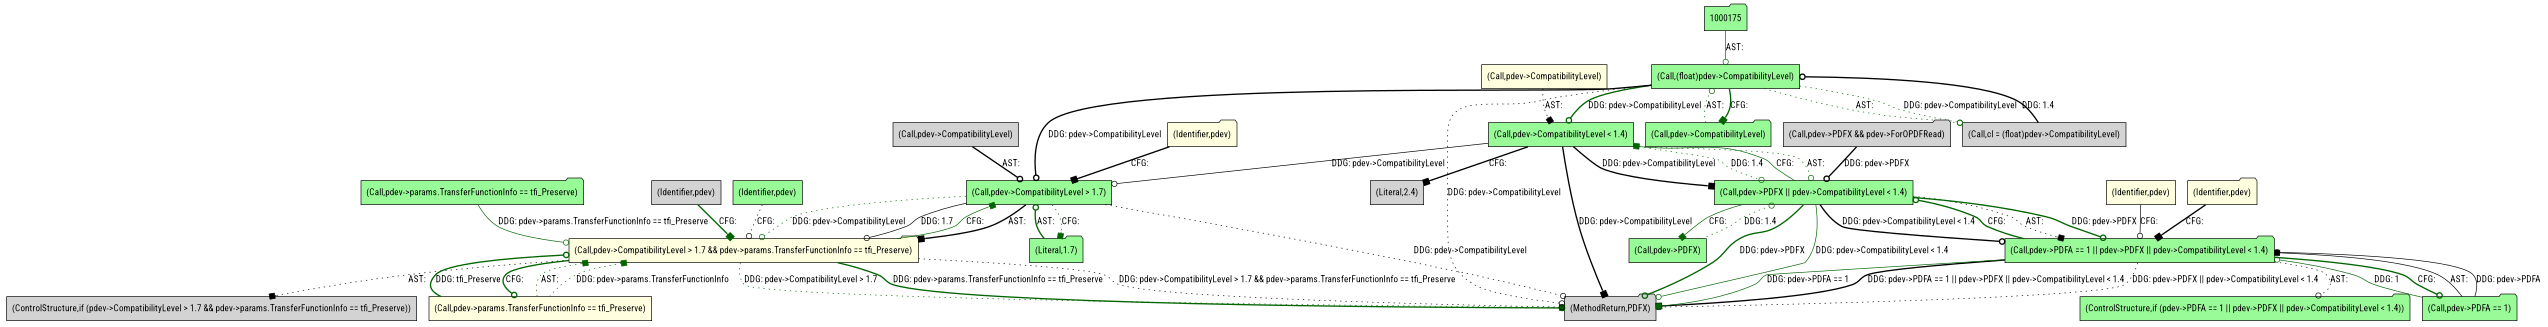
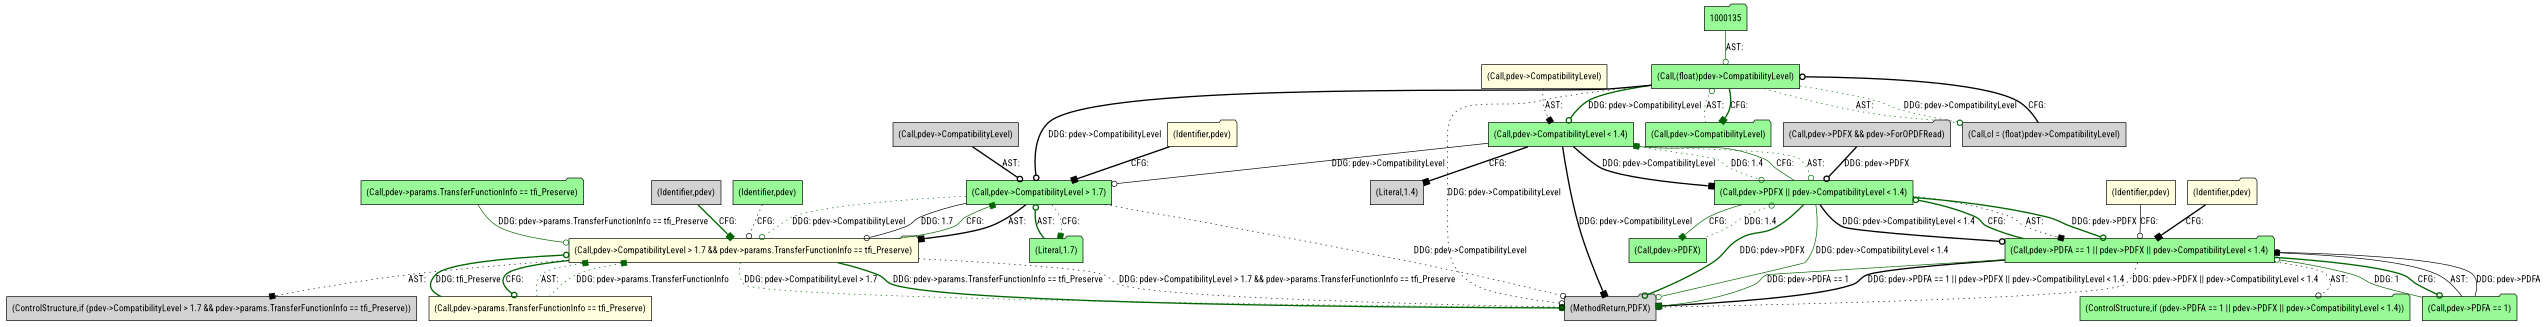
node "1000175": label "1000175" -> "1000135"
edge "(Call,cl = (float)pdev->CompatibilityLevel)" -> "(Call,(float)pdev->CompatibilityLevel)": label "DDG: 1.4" -> "CFG: "
node "(Literal,2.4)": label "(Literal,2.4)" -> "(Literal,1.4)"
